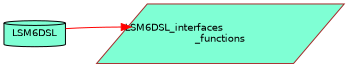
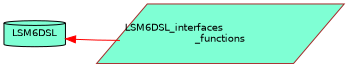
edge "LSM6DSL" -> "LSM6DSL_interfaces _functions": reversed
